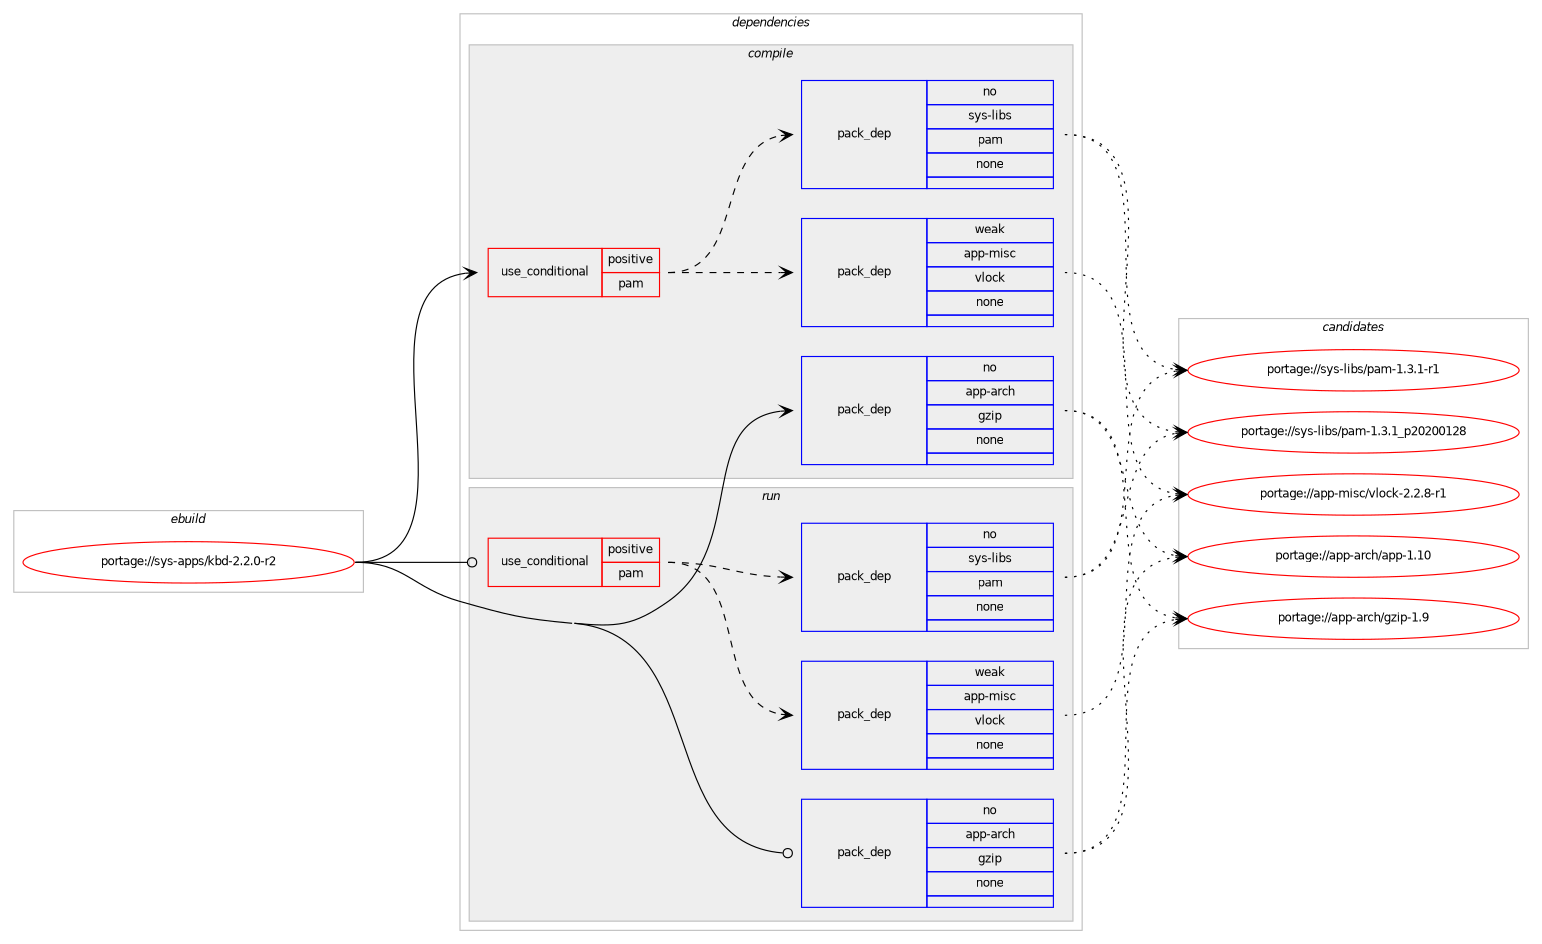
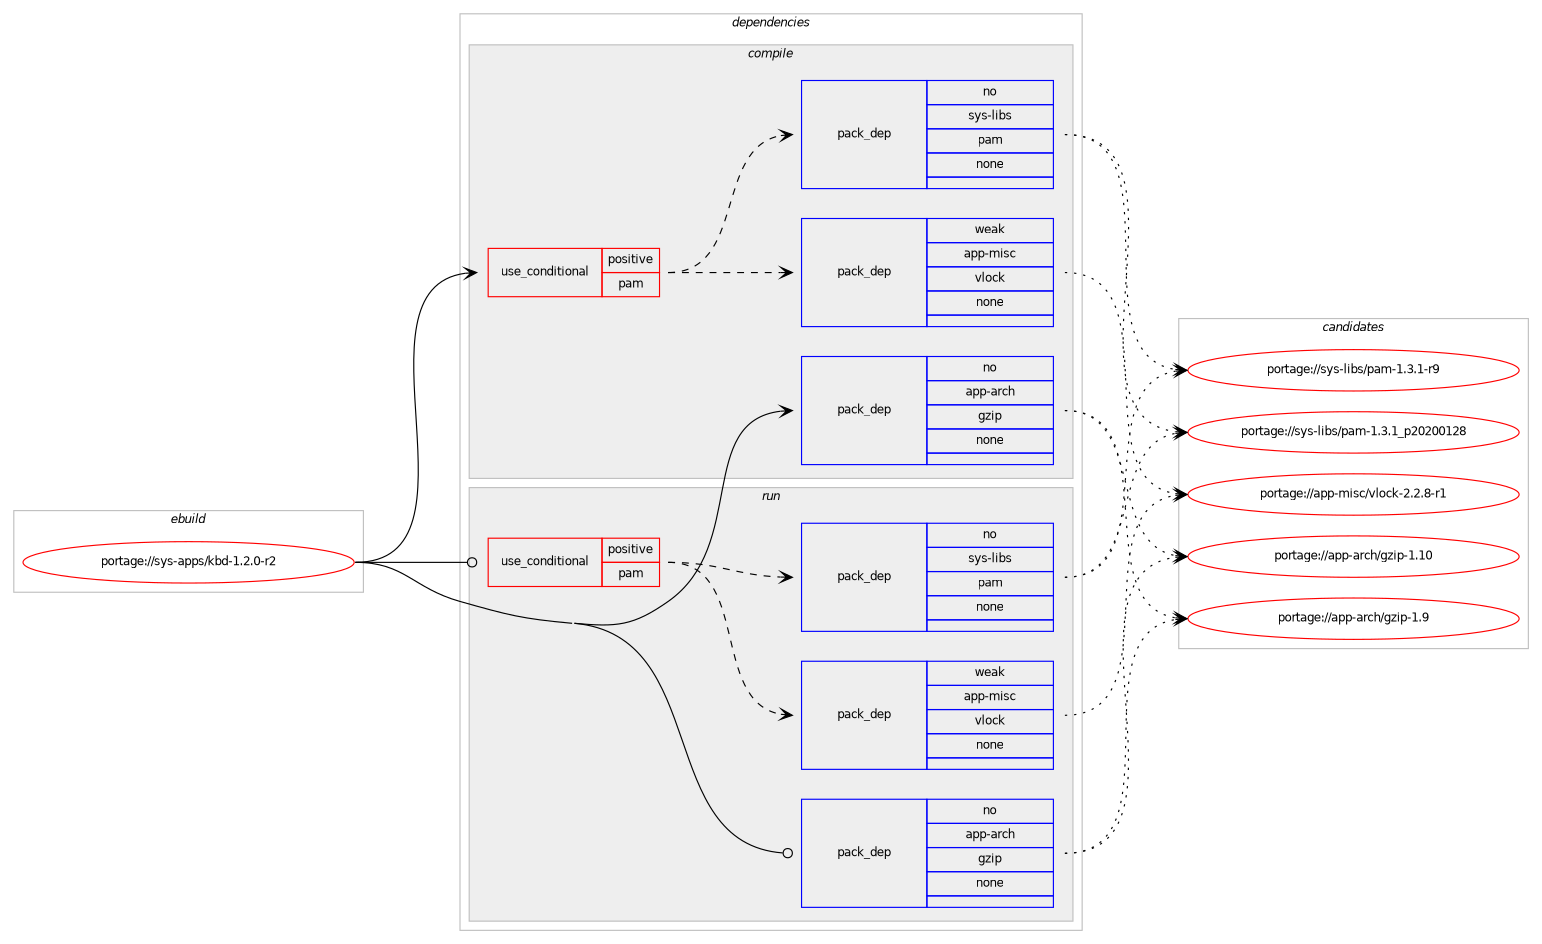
node "portage://sys-libs/pam-1.3.1-r1": label "portage://sys-libs/pam-1.3.1-r1" -> "portage://sys-libs/pam-1.3.1-r9"
node "portage://app-arch/app-1.10": label "portage://app-arch/app-1.10" -> "portage://app-arch/gzip-1.10"
node "portage://sys-apps/kbd-2.2.0-r2": label "portage://sys-apps/kbd-2.2.0-r2" -> "portage://sys-apps/kbd-1.2.0-r2"
